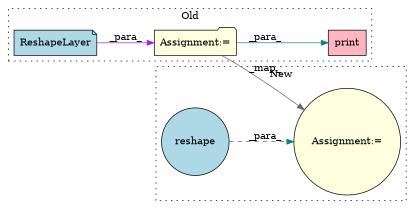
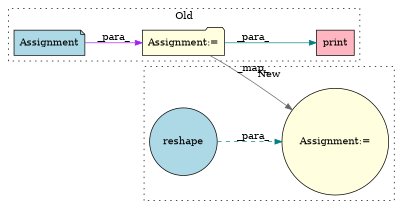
node "ReshapeLayer": label "ReshapeLayer" -> "Assignment"
